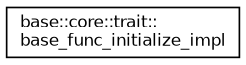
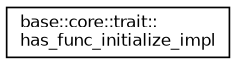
node "base::core::trait:: base_func_initialize_impl": label "base::core::trait:: base_func_initialize_impl" -> "base::core::trait:: has_func_initialize_impl"
